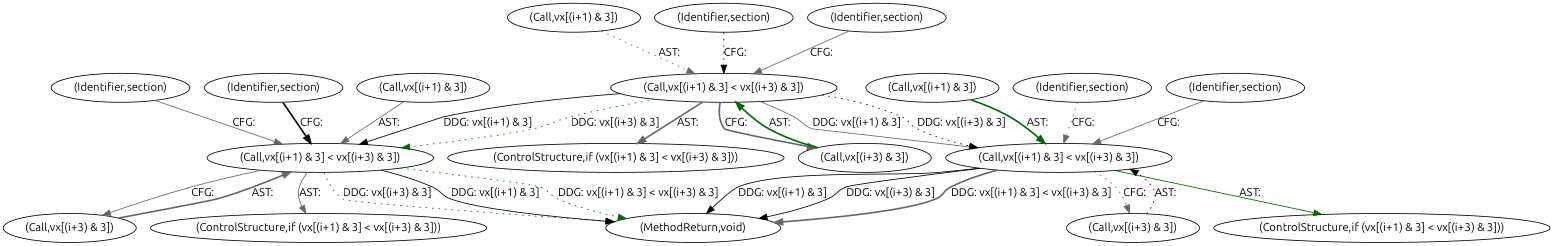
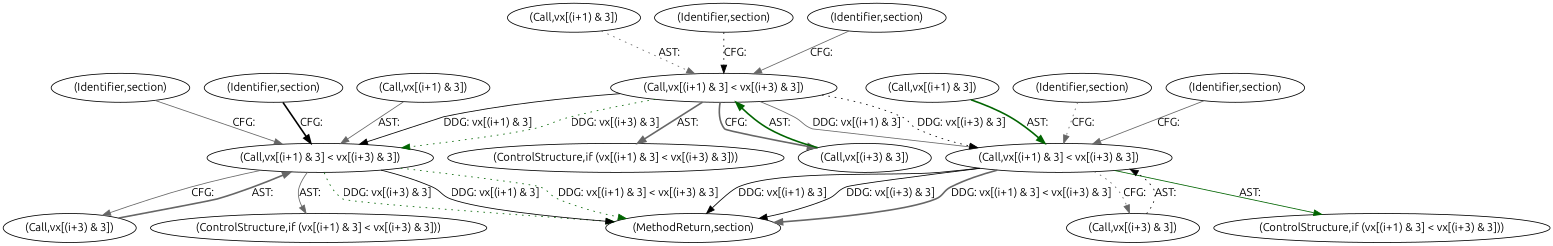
node "(MethodReturn,void)": label "(MethodReturn,void)" -> "(MethodReturn,section)"
